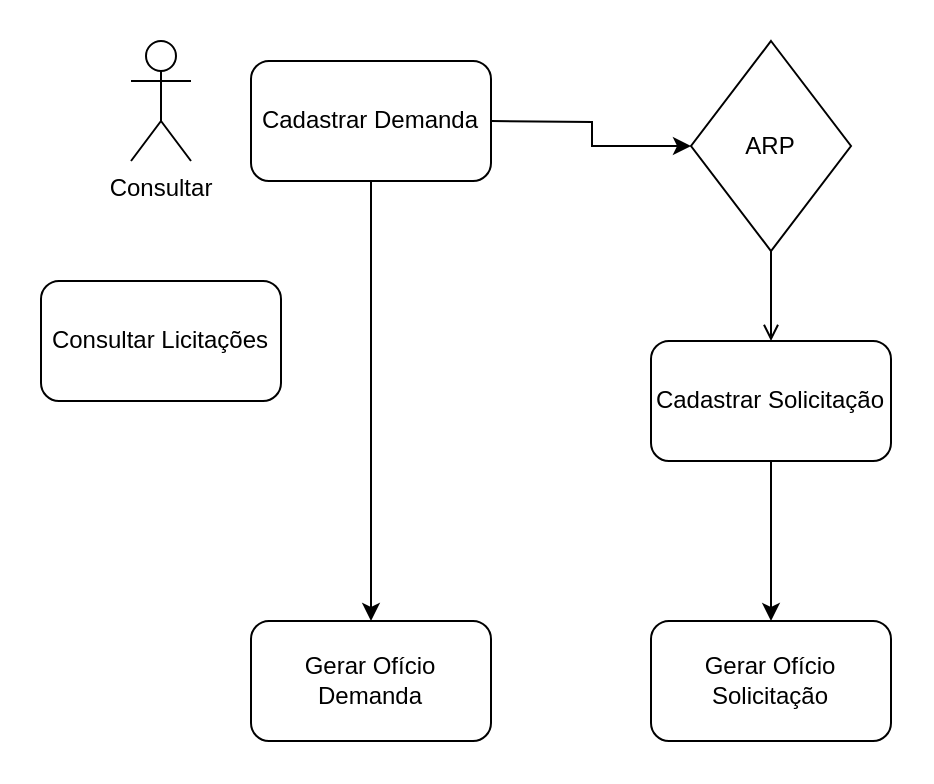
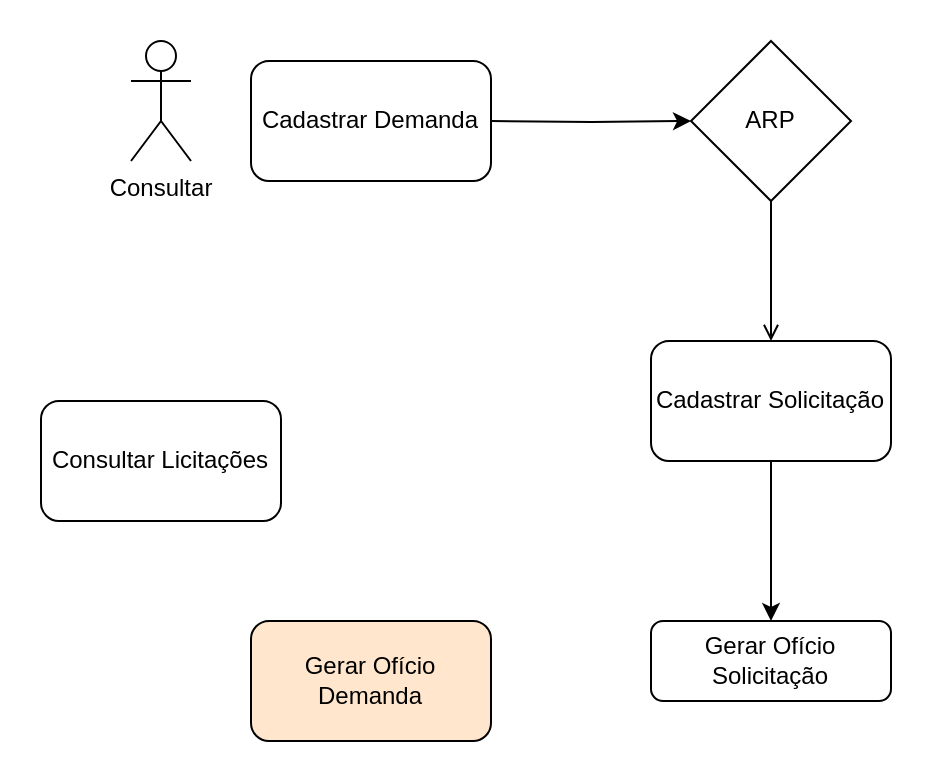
node "ARP": size 160x210 -> 160x160
node "Consultar Licitações": moved (161, 341) -> (161, 461)
edge "Cadastrar Demanda" -> "Gerar Ofício Demanda": removed
node "Gerar Ofício Demanda": fillcolor #ffffff -> #ffe6cc
node "Gerar Ofício Solicitação": size 240x120 -> 240x80
